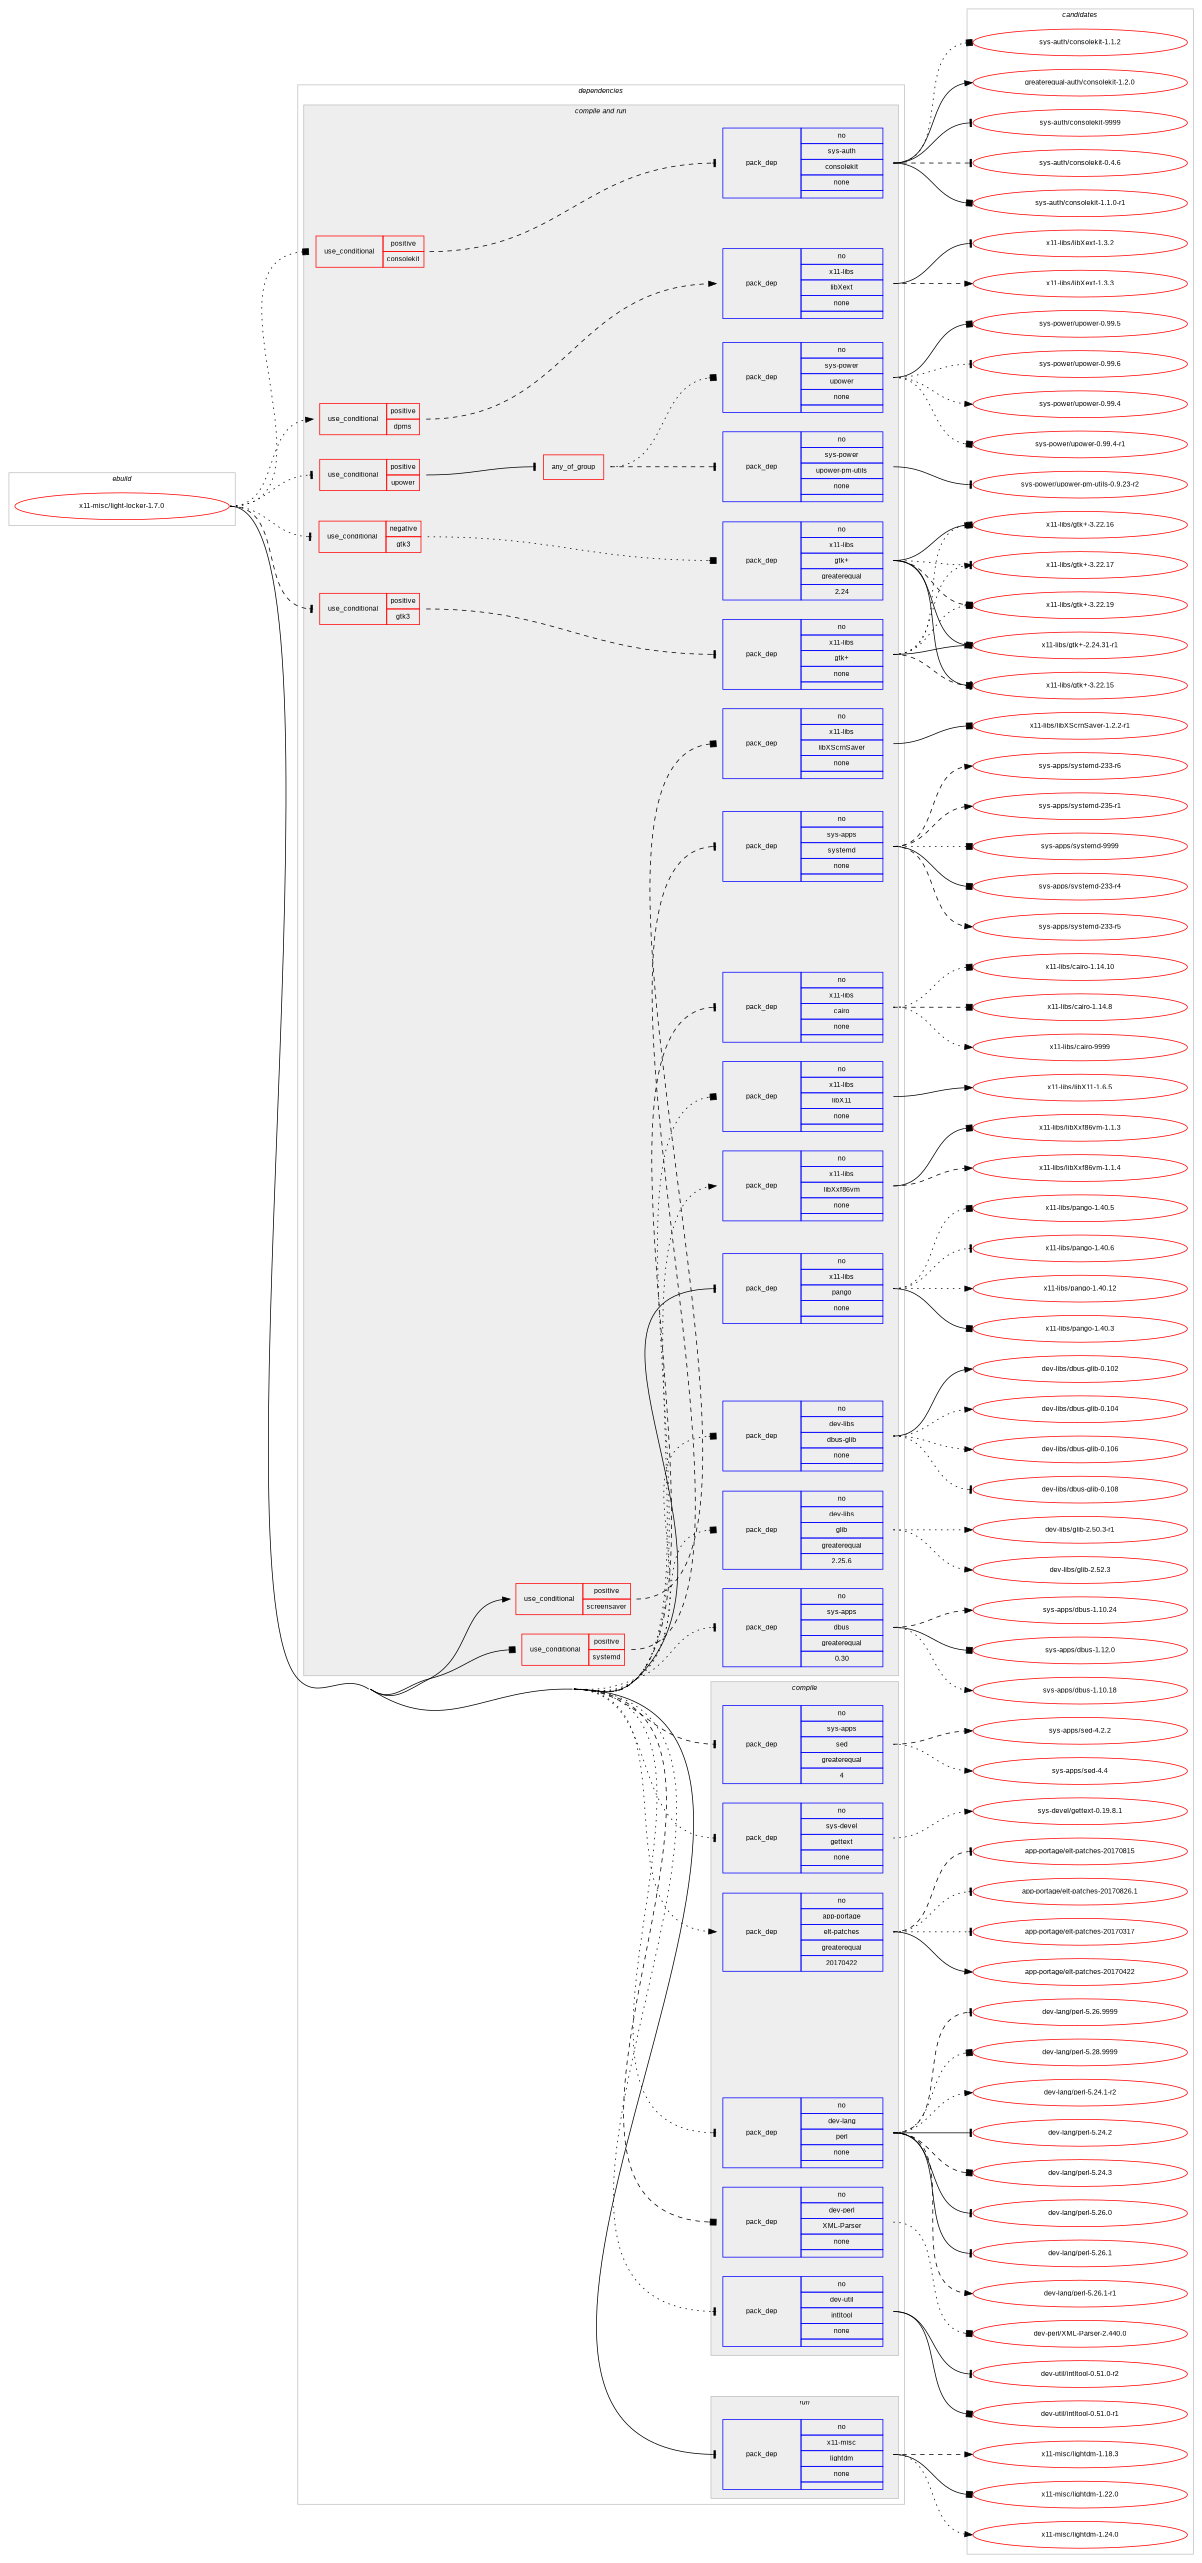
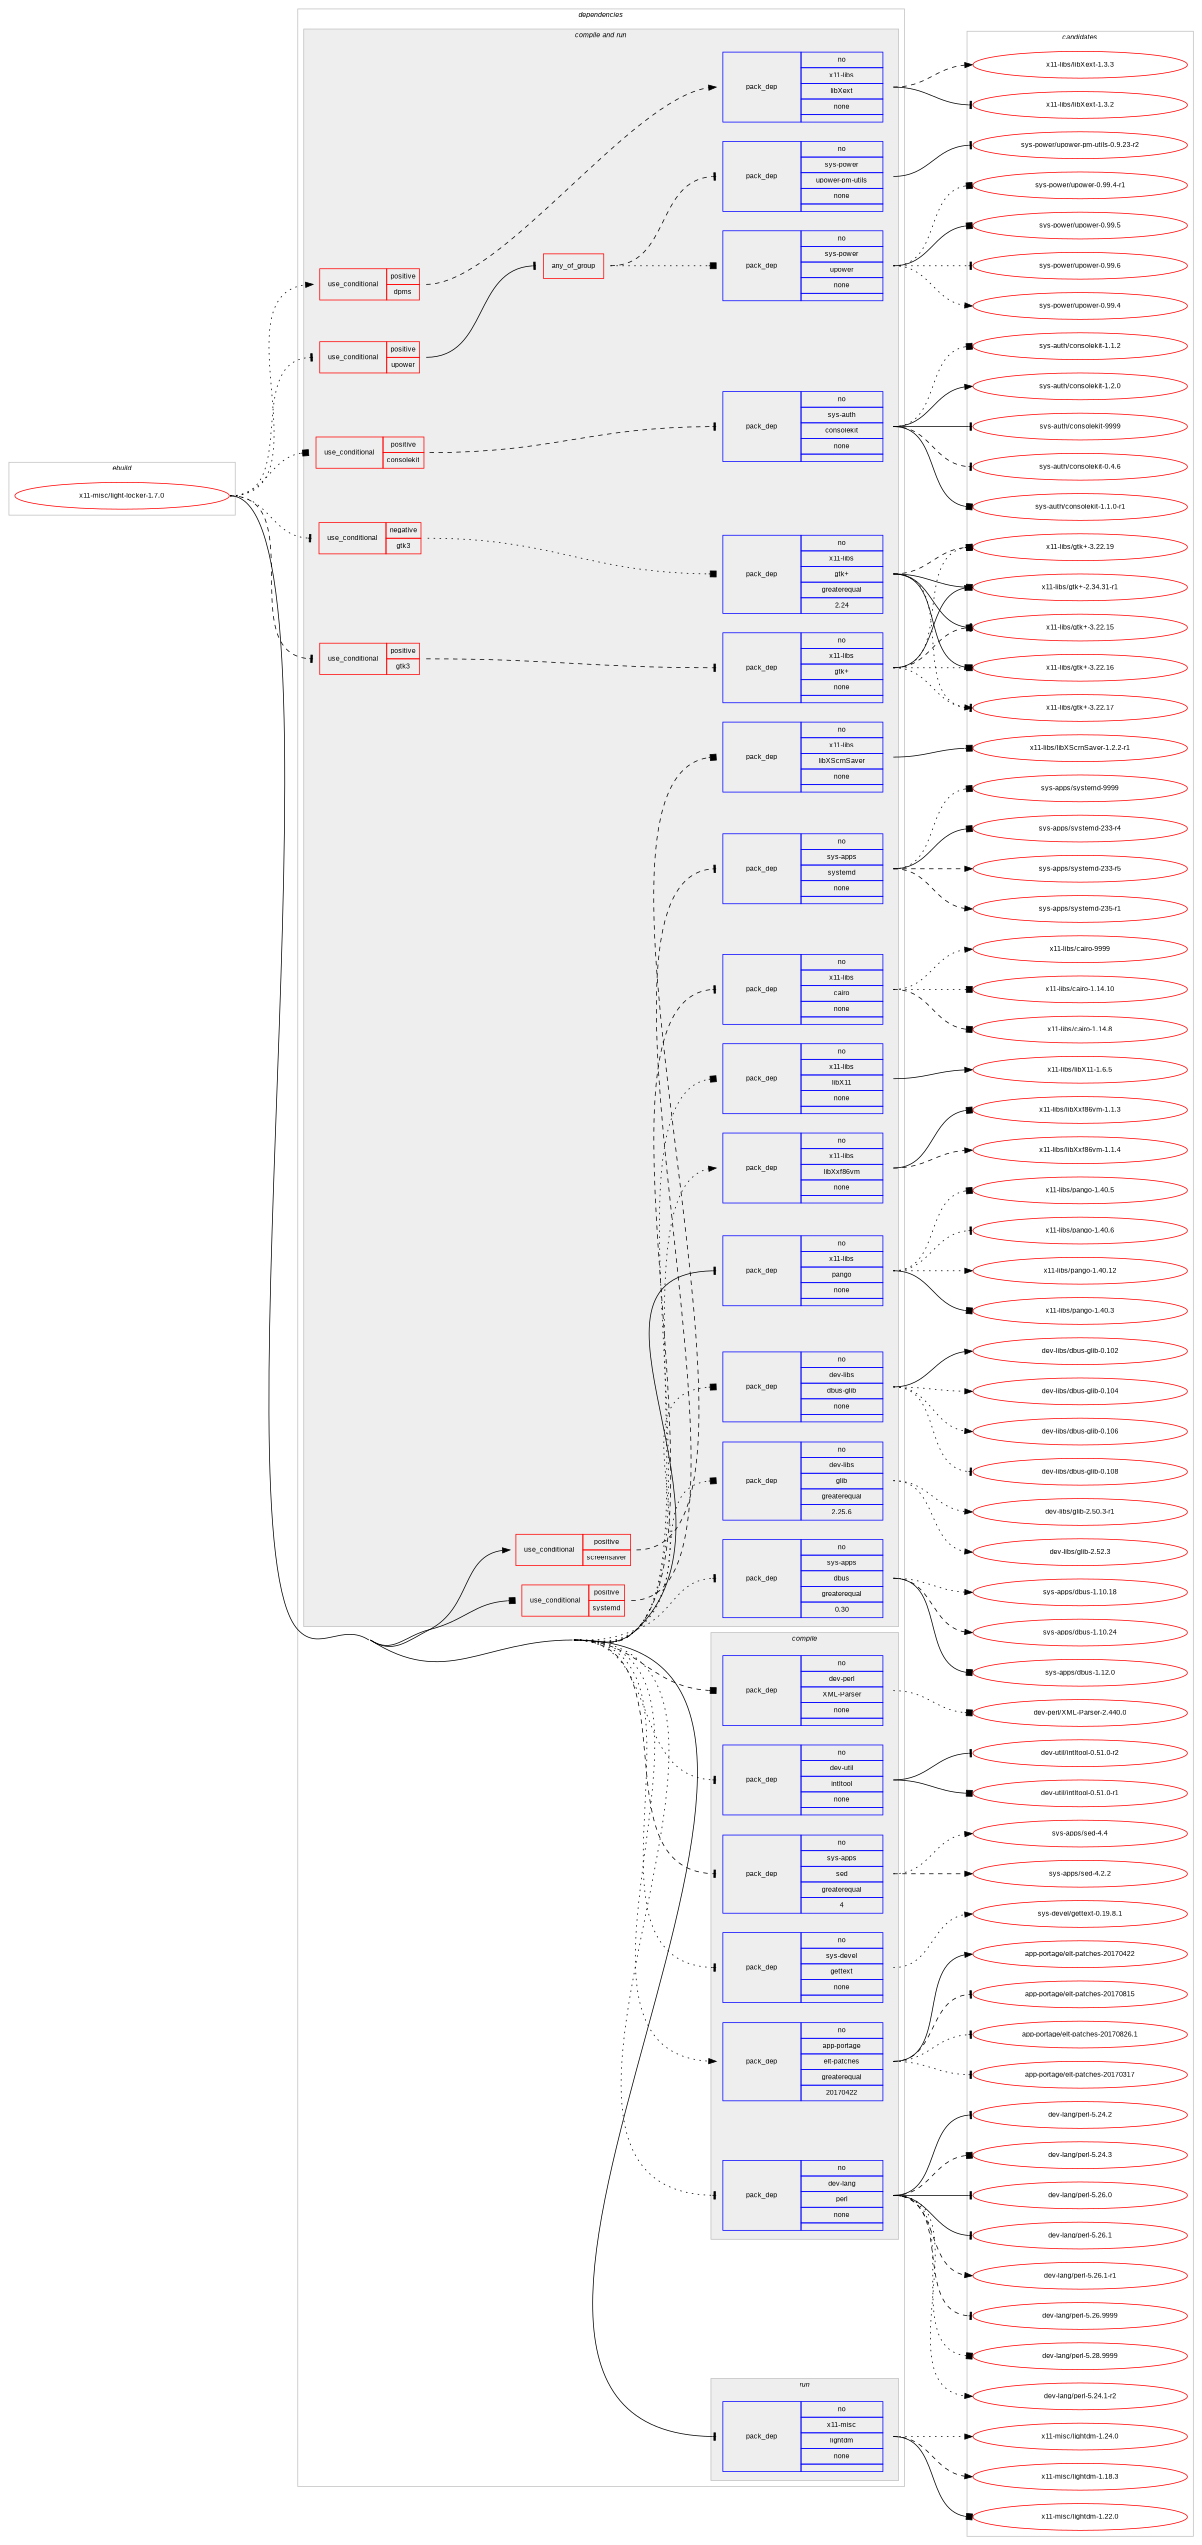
node "greaterequal-auth/consolekit-1.2.0": label "greaterequal-auth/consolekit-1.2.0" -> "sys-auth/consolekit-1.2.0"
node "x11-libs/gtk+-2.24.31-r1": label "x11-libs/gtk+-2.24.31-r1" -> "x11-libs/gtk+-2.34.31-r1"
node "sys-apps/systemd-233-r6": removed
